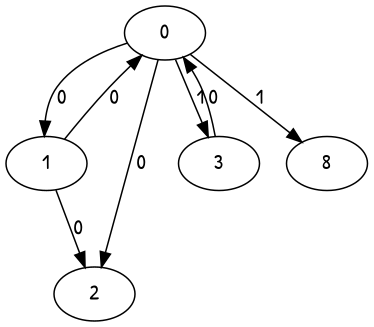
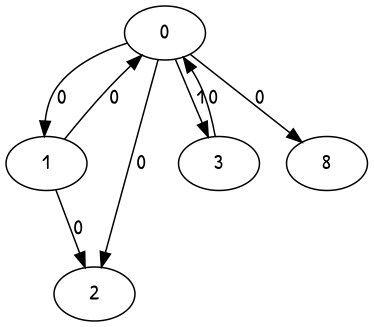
edge "0" -> "8": label "1" -> "0"
